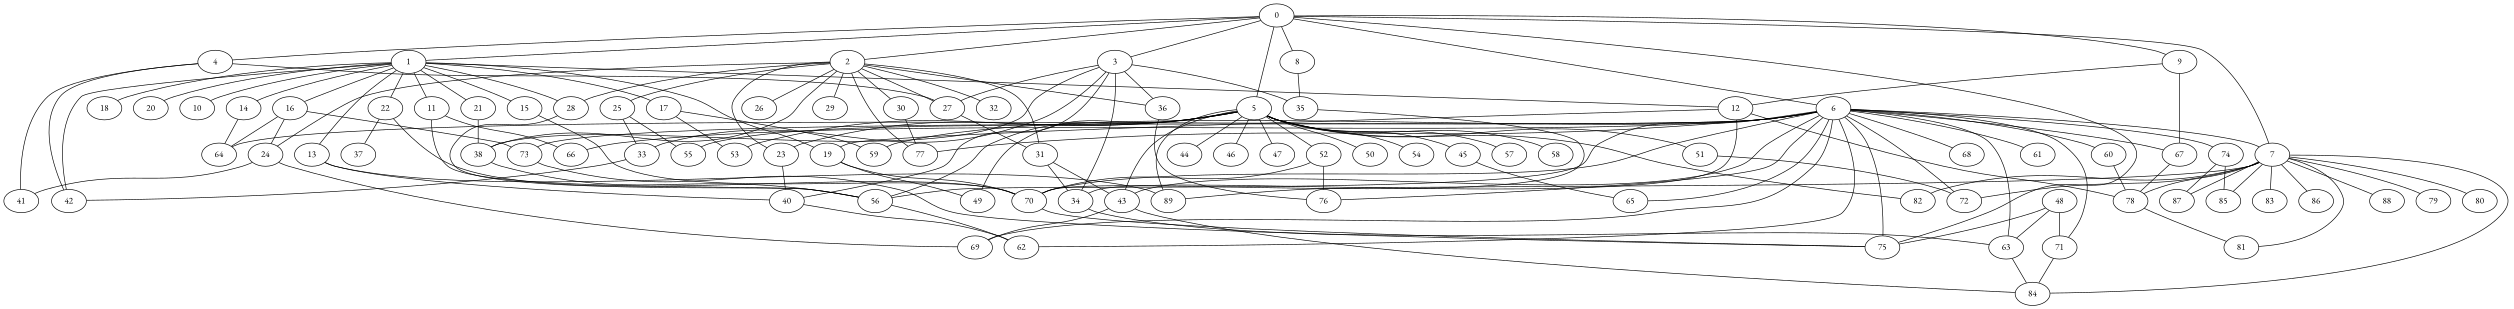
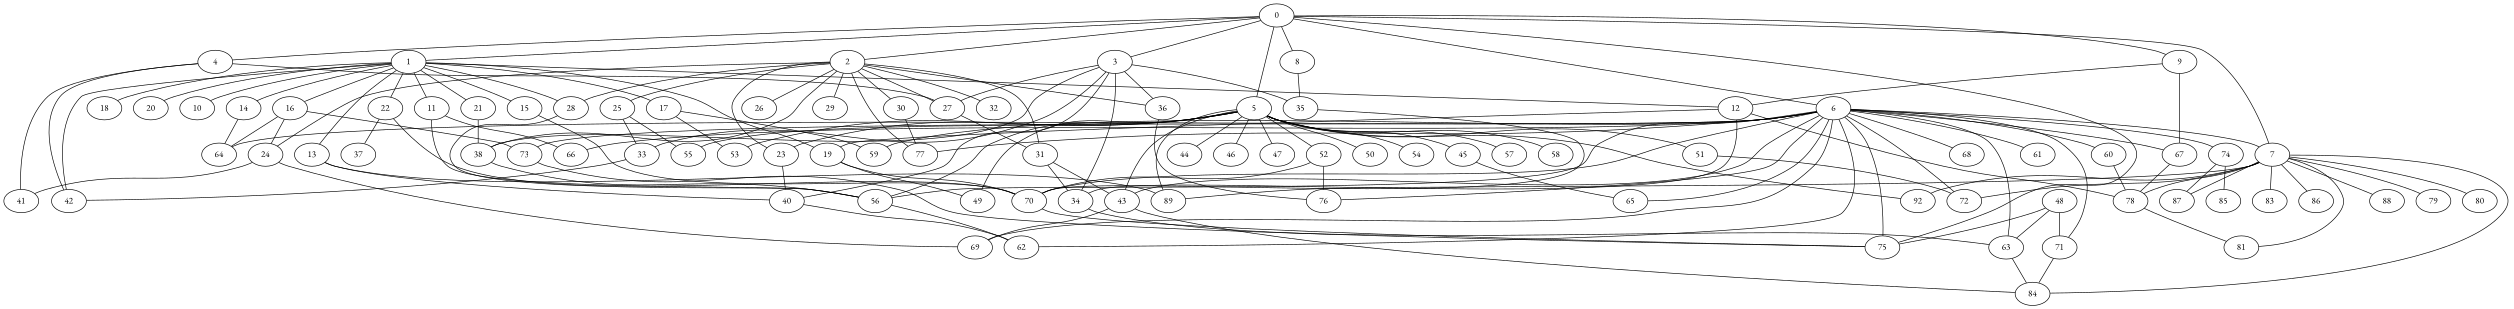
edge "7" -- "85": removed
node "82": label "82" -> "92"
